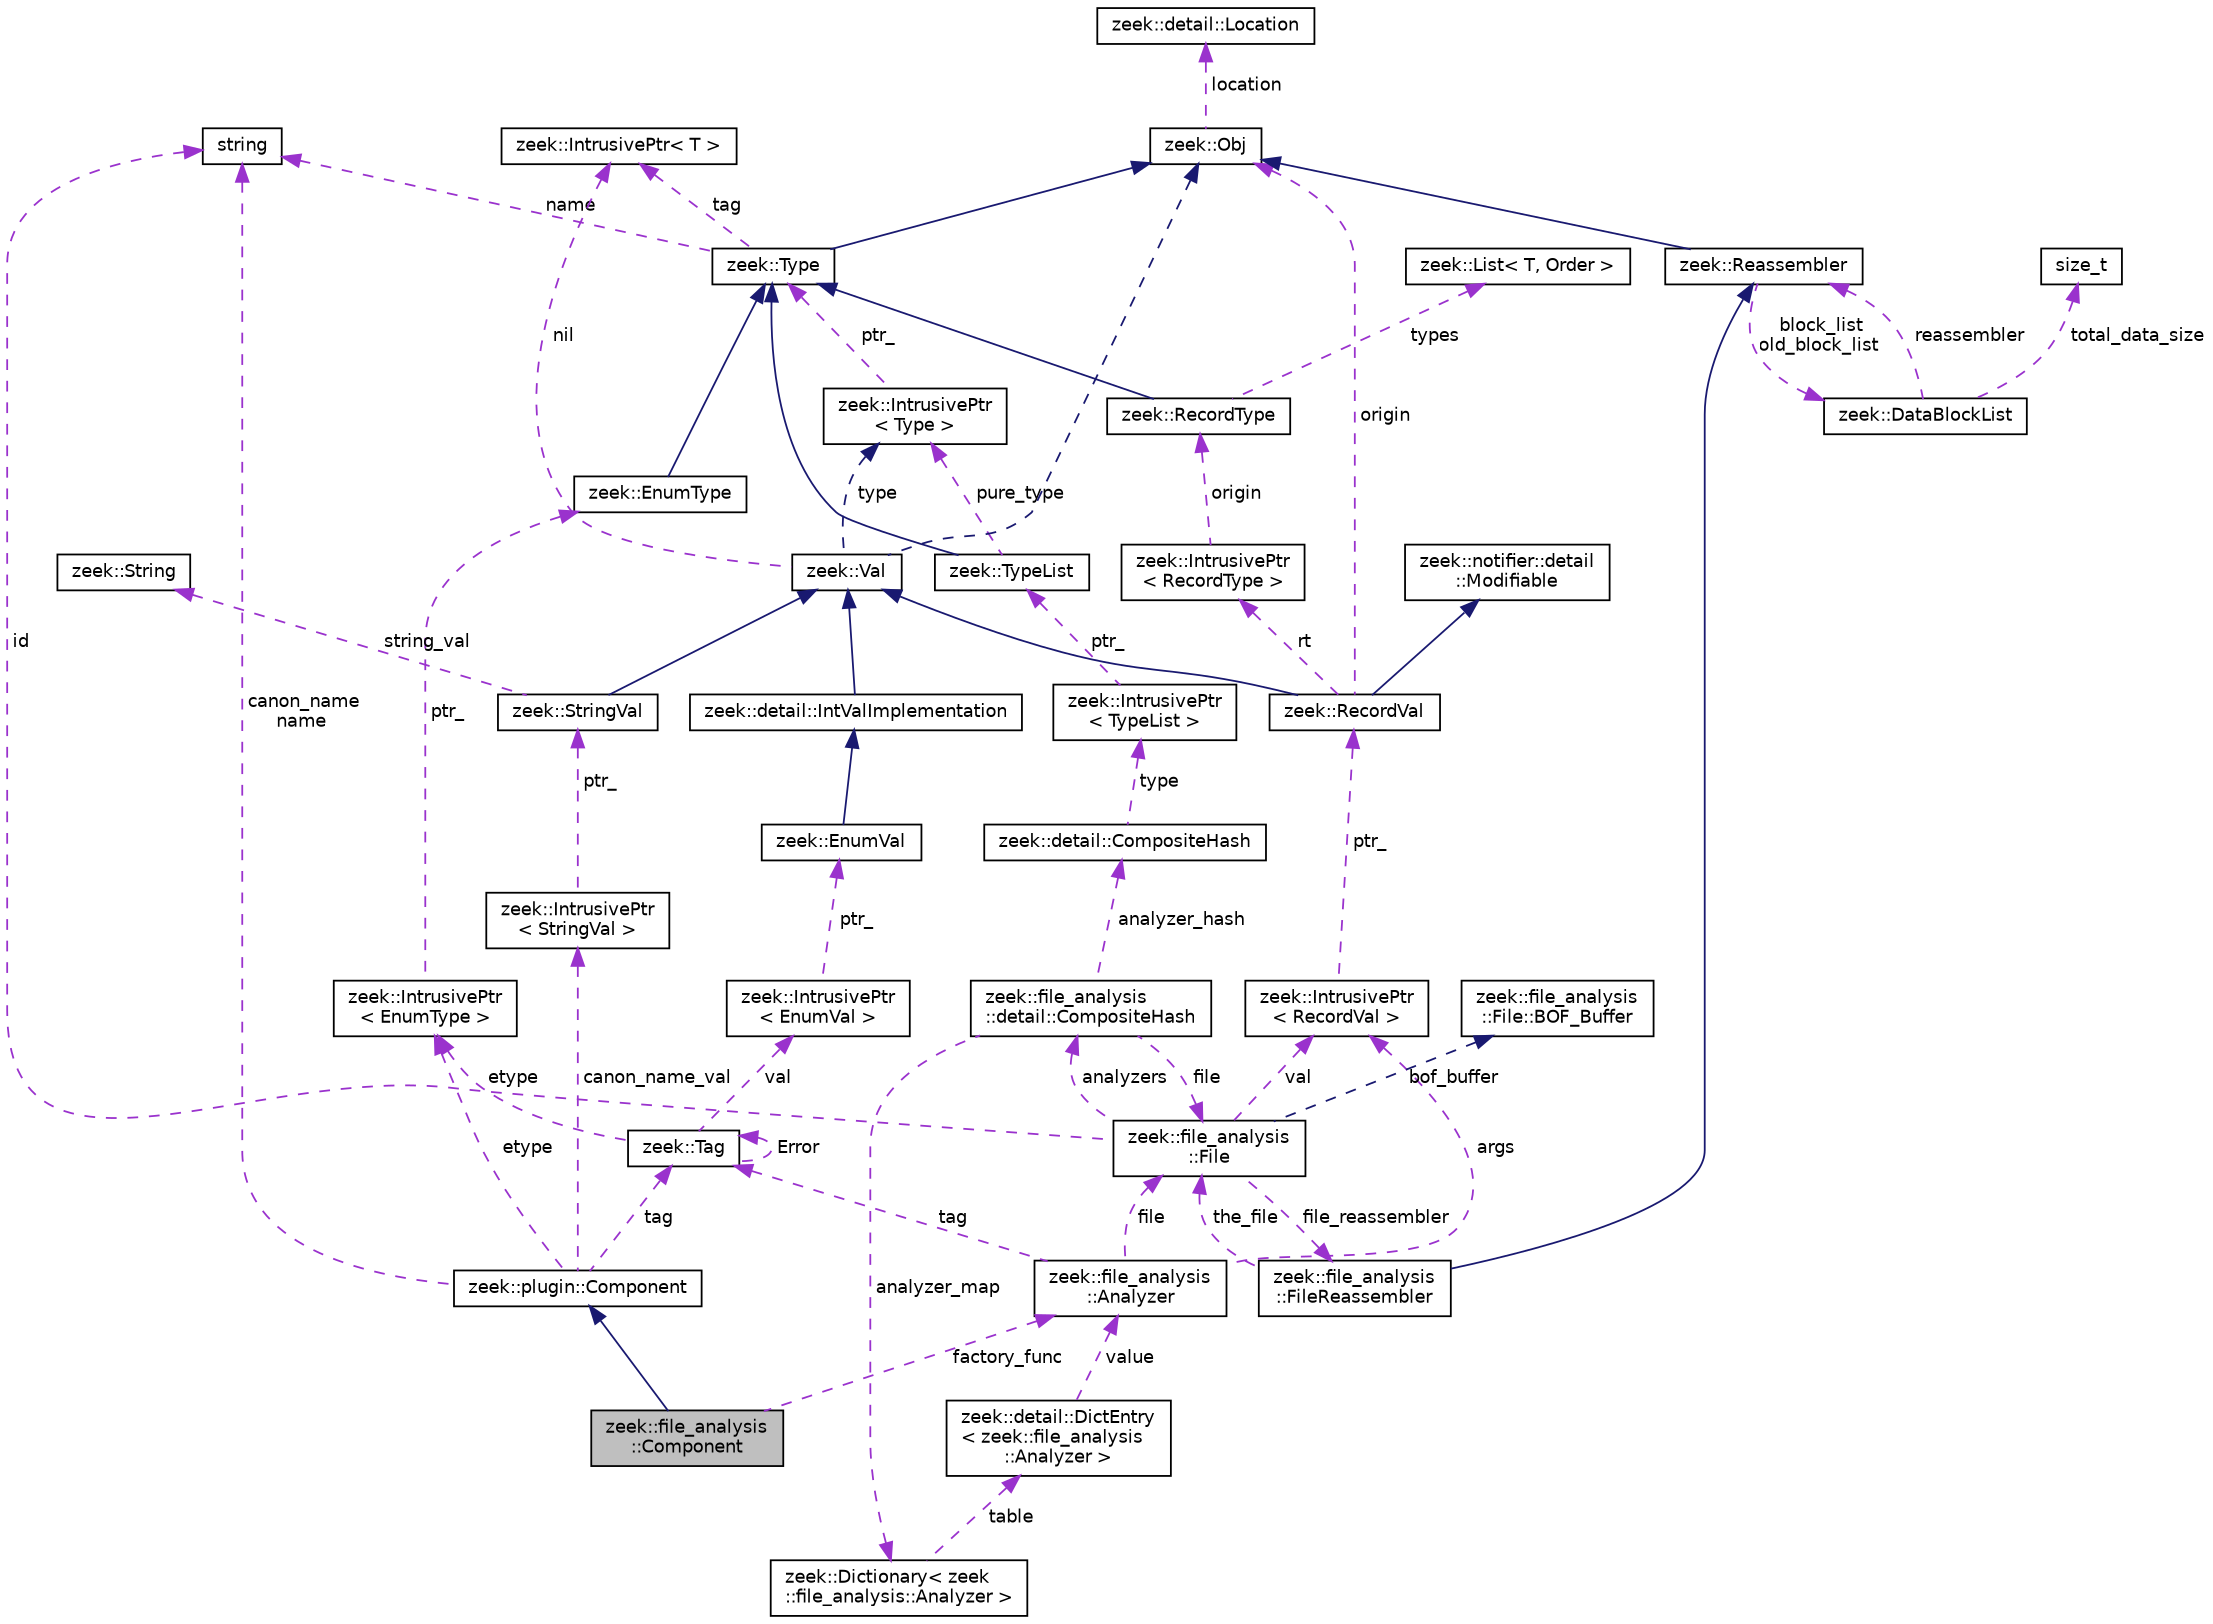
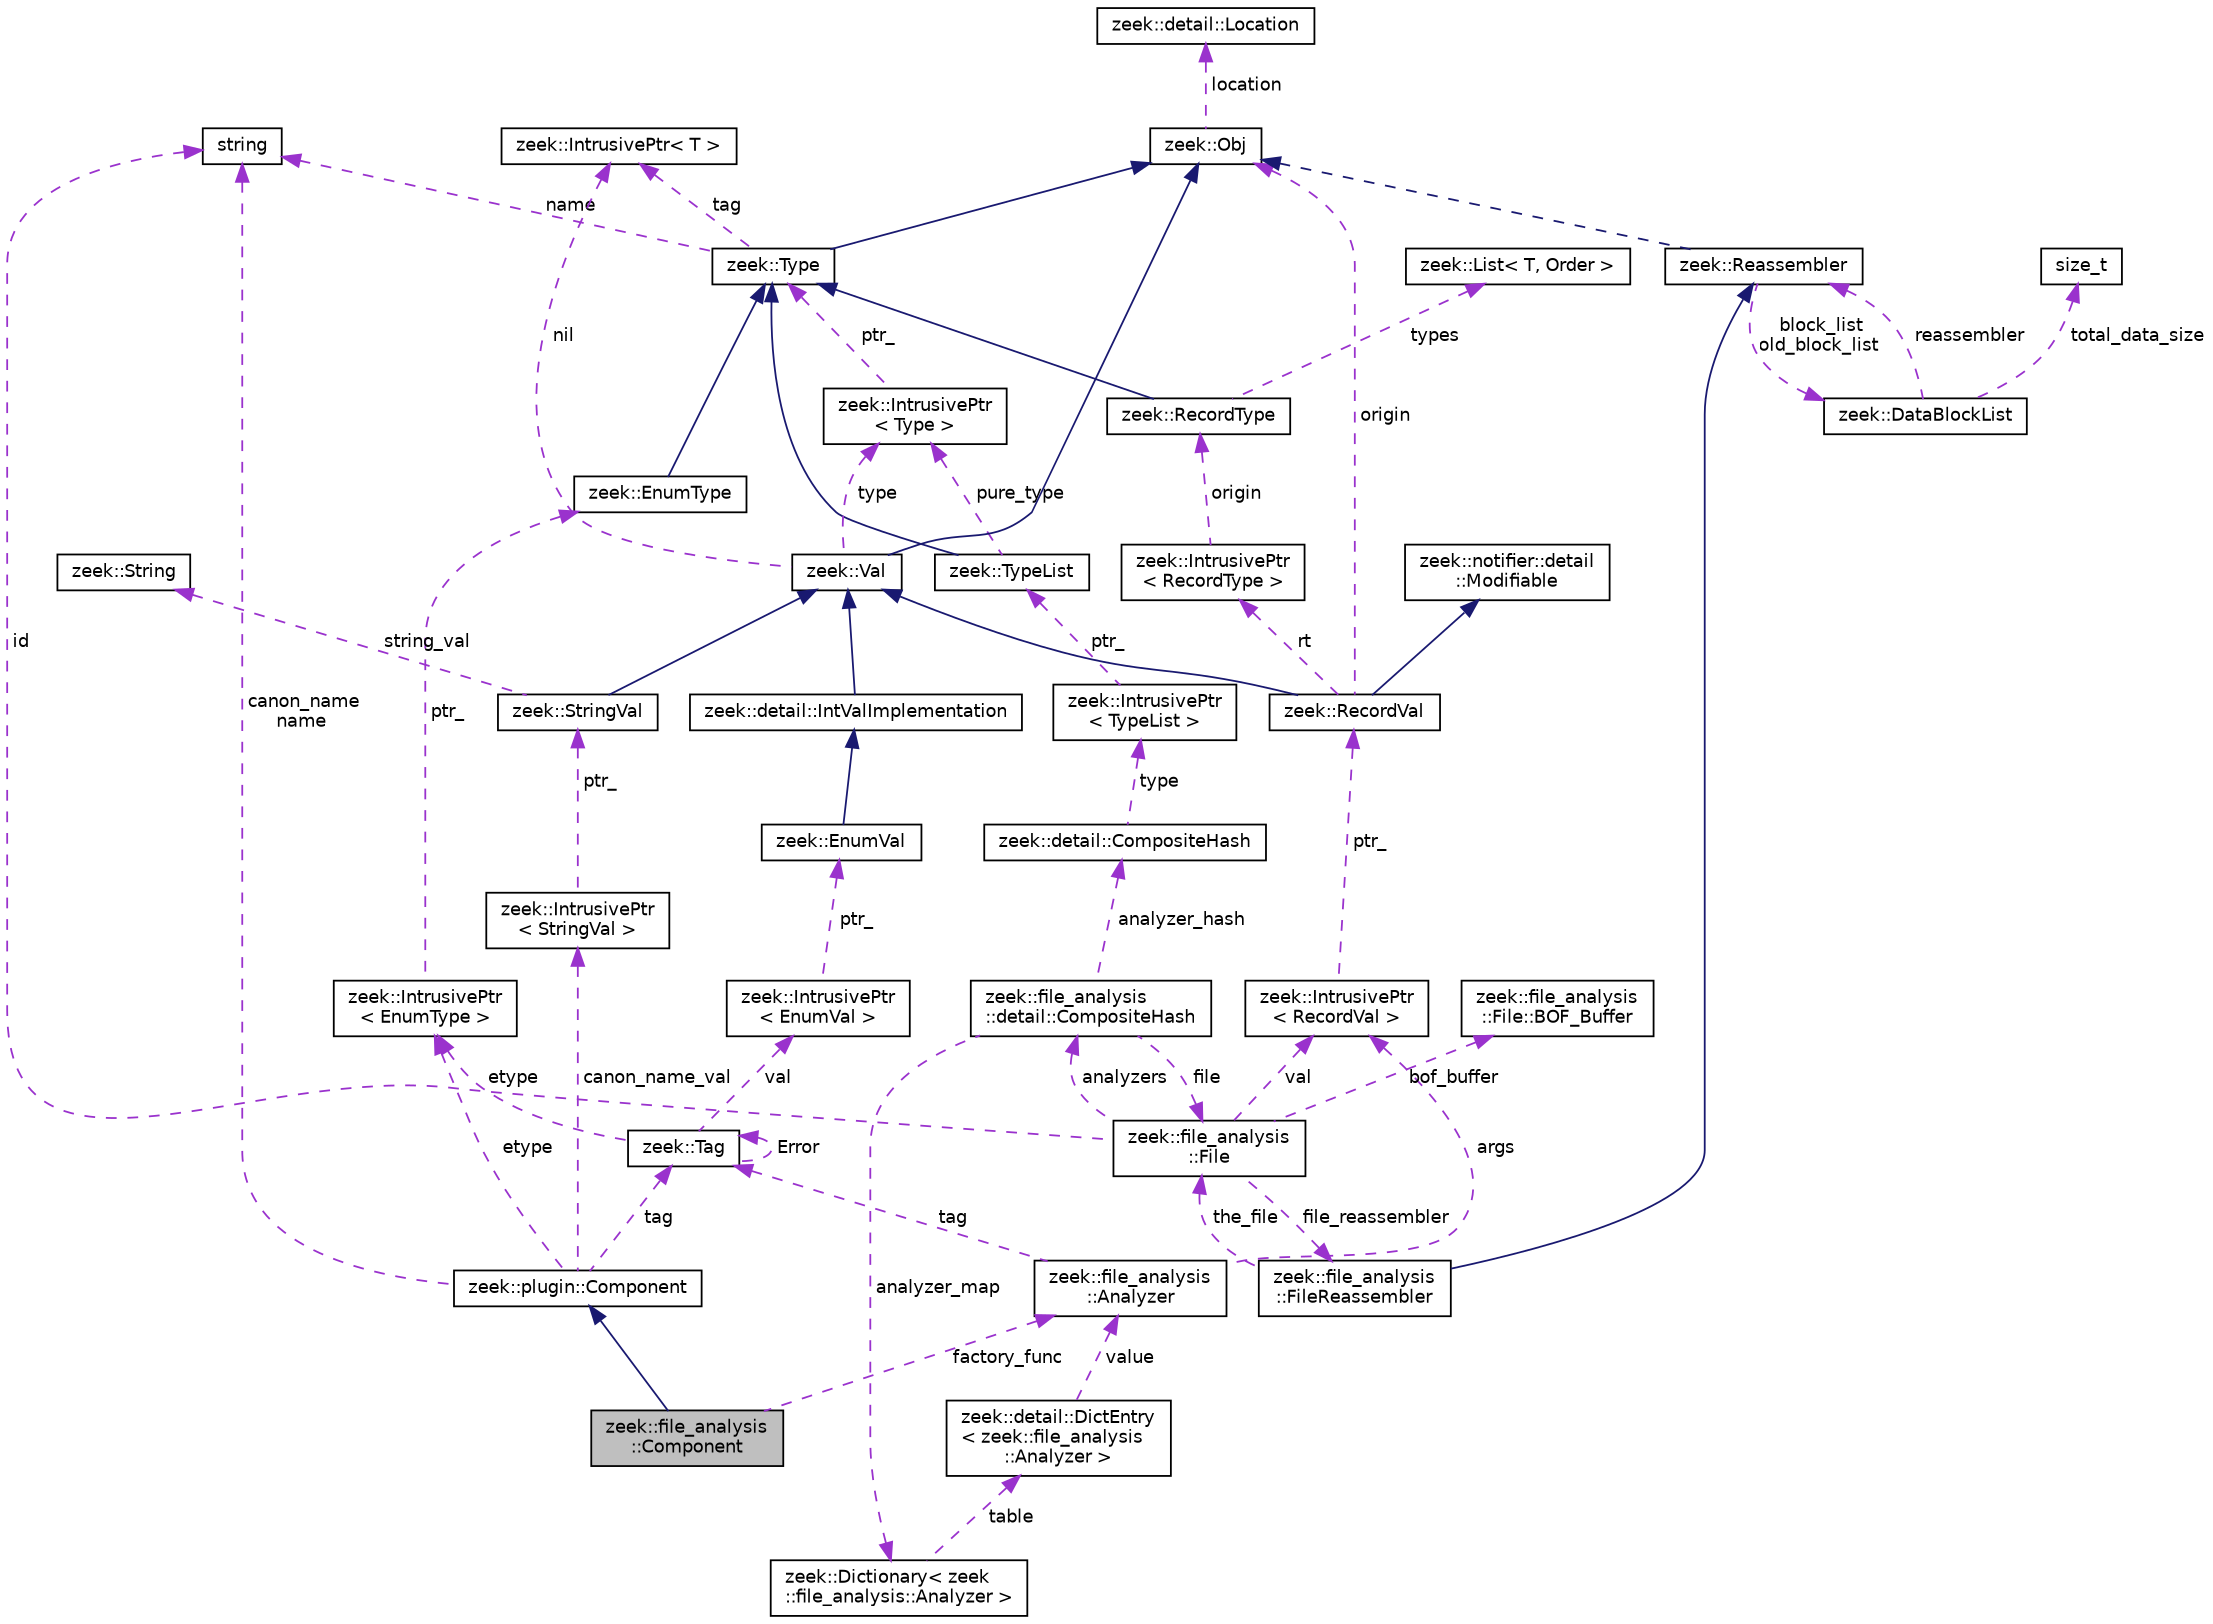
edge "zeek::Reassembler" -> "zeek::Obj": style solid -> dashed
edge "zeek::Val" -> "zeek::Obj": style dashed -> solid
edge "zeek::Val" -> "zeek::IntrusivePtr < Type >": color midnightblue -> darkorchid3
edge "zeek::file_analysis ::File" -> "zeek::file_analysis ::File::BOF_Buffer": color midnightblue -> darkorchid3
edge "zeek::file_analysis ::Analyzer" -> "zeek::file_analysis ::File": removed, label "file"
